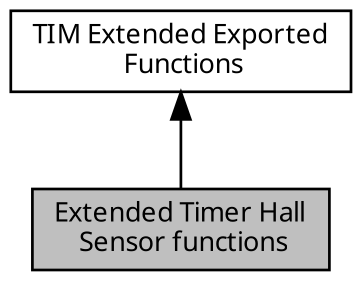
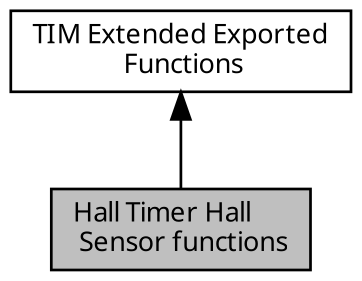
node "Extended Timer Hall Sensor functions": label "Extended Timer Hall Sensor functions" -> "Hall Timer Hall Sensor functions"
